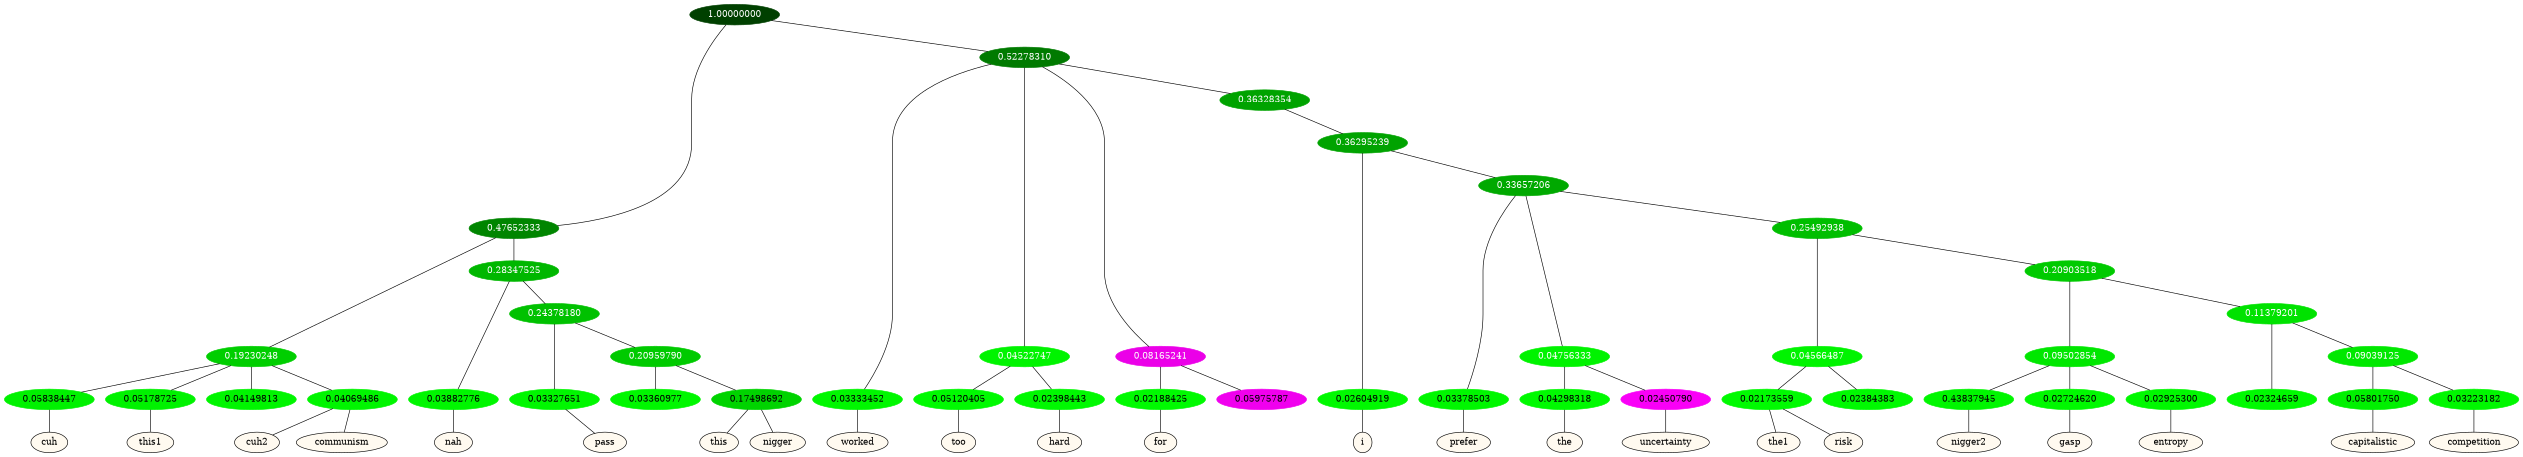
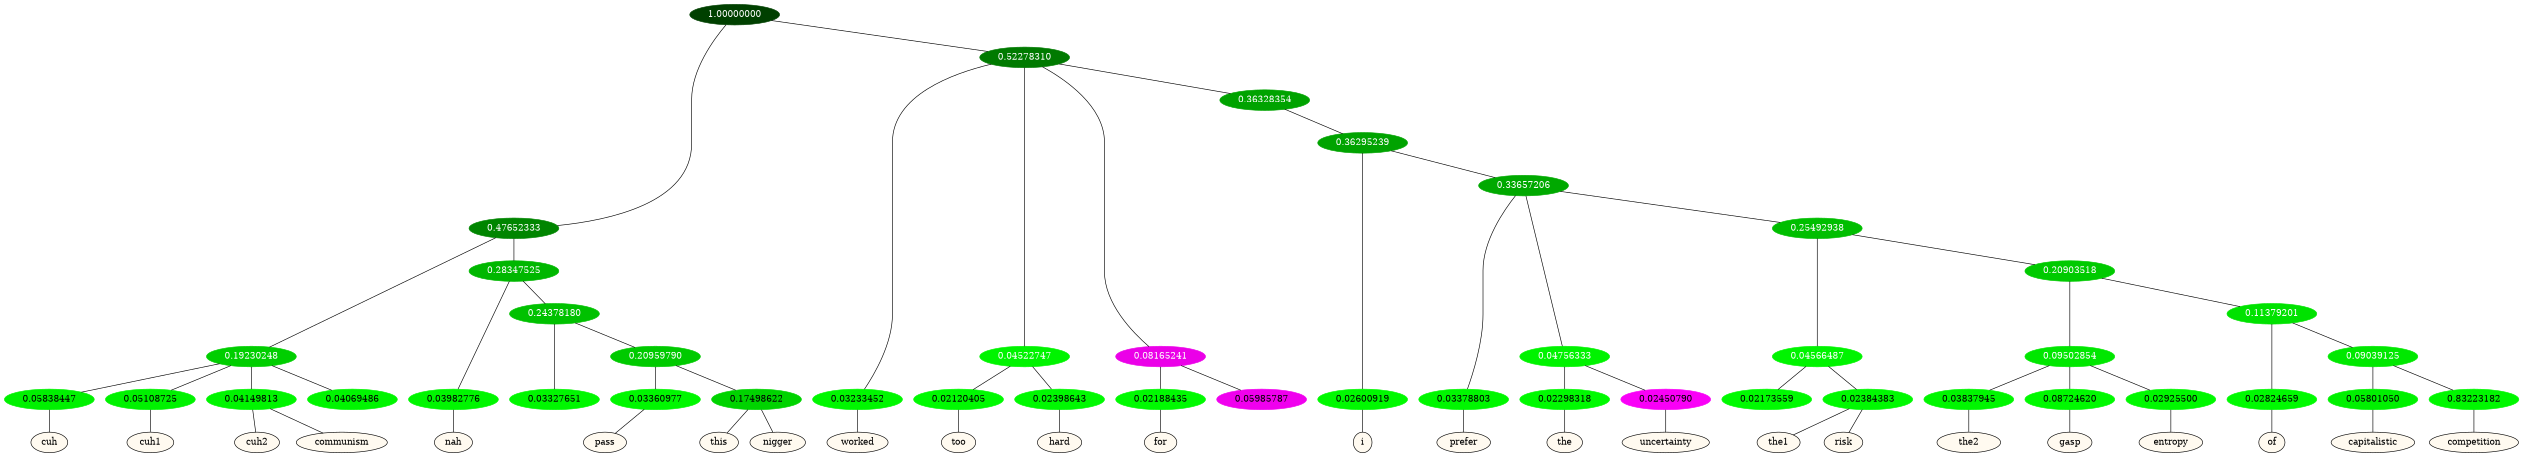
node "0.05178725": label "0.05178725" -> "0.05108725"
node "0.03882776": label "0.03882776" -> "0.03982776"
node "0.17498692": label "0.17498692" -> "0.17498622"
node "0.03333452": label "0.03333452" -> "0.03233452"
node "0.05120405": label "0.05120405" -> "0.02120405"
node "0.02398443": label "0.02398443" -> "0.02398643"
node "0.02188425": label "0.02188425" -> "0.02188435"
node "0.05975787": label "0.05975787" -> "0.05985787"
node "0.02604919": label "0.02604919" -> "0.02600919"
node "0.03378503": label "0.03378503" -> "0.03378803"
node "0.04298318": label "0.04298318" -> "0.02298318"
node "0.43837945": label "0.43837945" -> "0.03837945"
node "0.02724620": label "0.02724620" -> "0.08724620"
node "0.02925300": label "0.02925300" -> "0.02925500"
node "0.02324659": label "0.02324659" -> "0.02824659"
node "0.05801750": label "0.05801750" -> "0.05801050"
node "0.03223182": label "0.03223182" -> "0.83223182"
edge "0.04069486" -- "communism": now "0.04149813" -- "communism"
edge "0.03327651" -- "pass": now "0.03360977" -- "pass"
edge "0.02173559" -- "the1": now "0.02384383" -- "the1"
edge "0.04069486" -- "cuh2": now "0.04149813" -- "cuh2"
edge "0.02173559" -- "risk": now "0.02384383" -- "risk"
node "this1": label "this1" -> "cuh1"
node "nigger2": label "nigger2" -> "the2"
node "of": added
